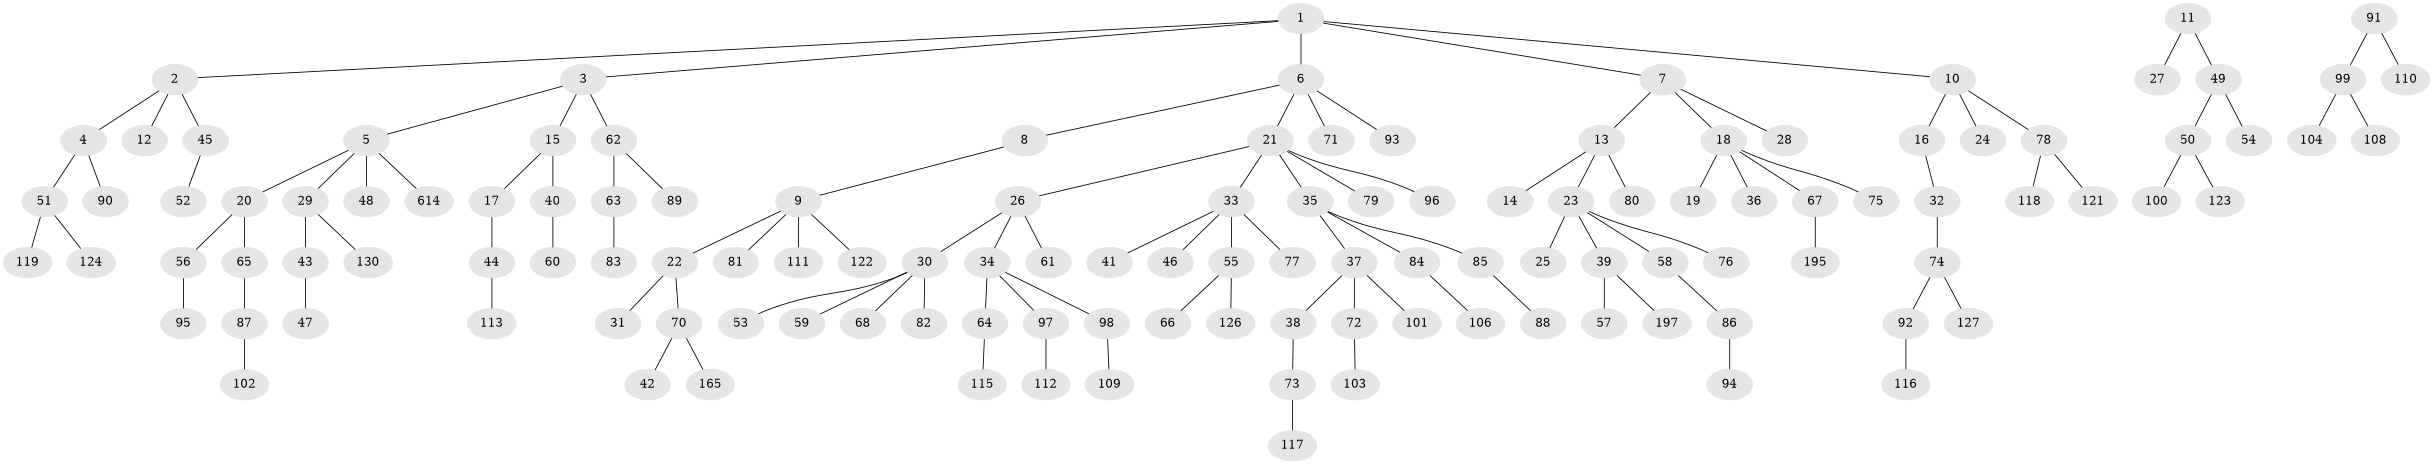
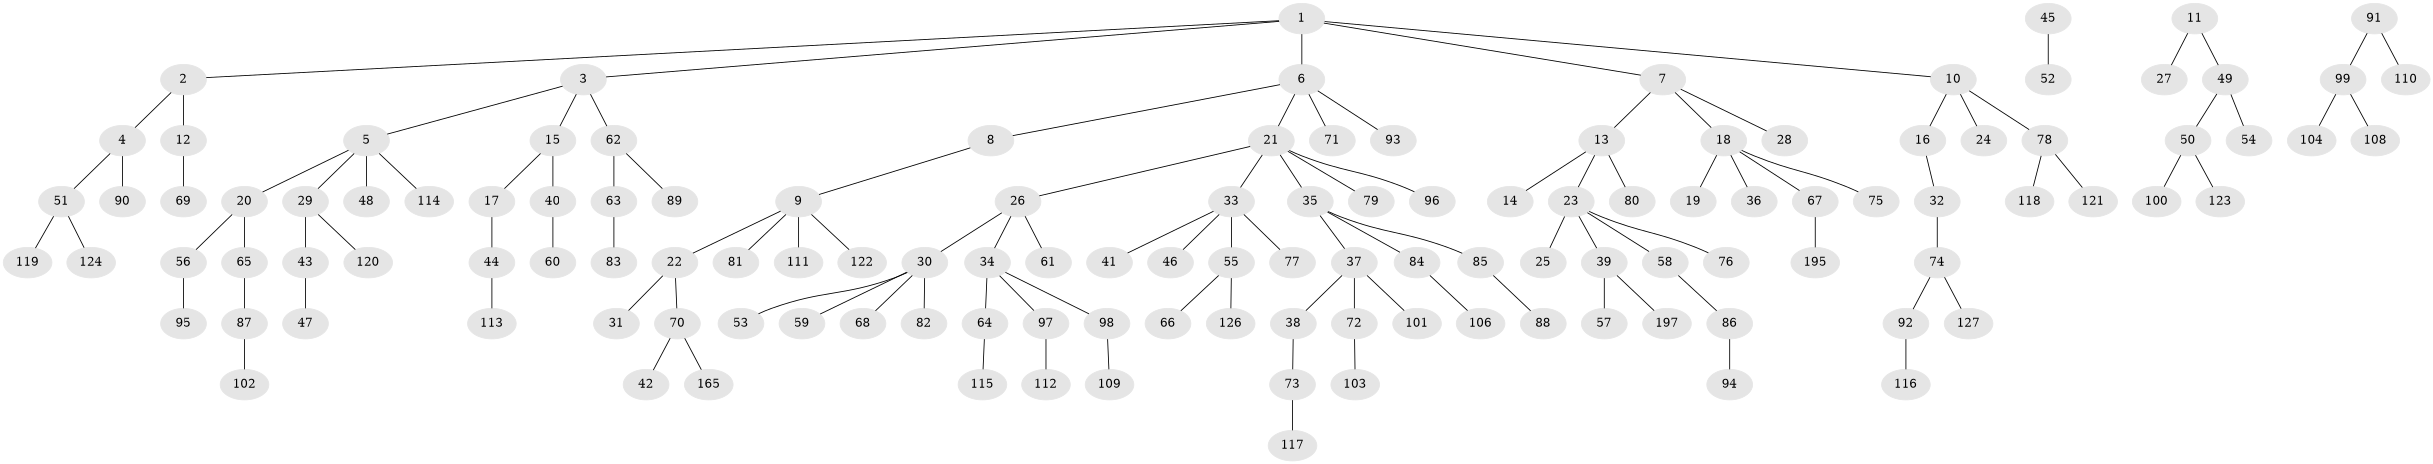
edge "2" -- "45": removed
node "69": added
node "614": label "614" -> "114"
node "130": label "130" -> "120"
